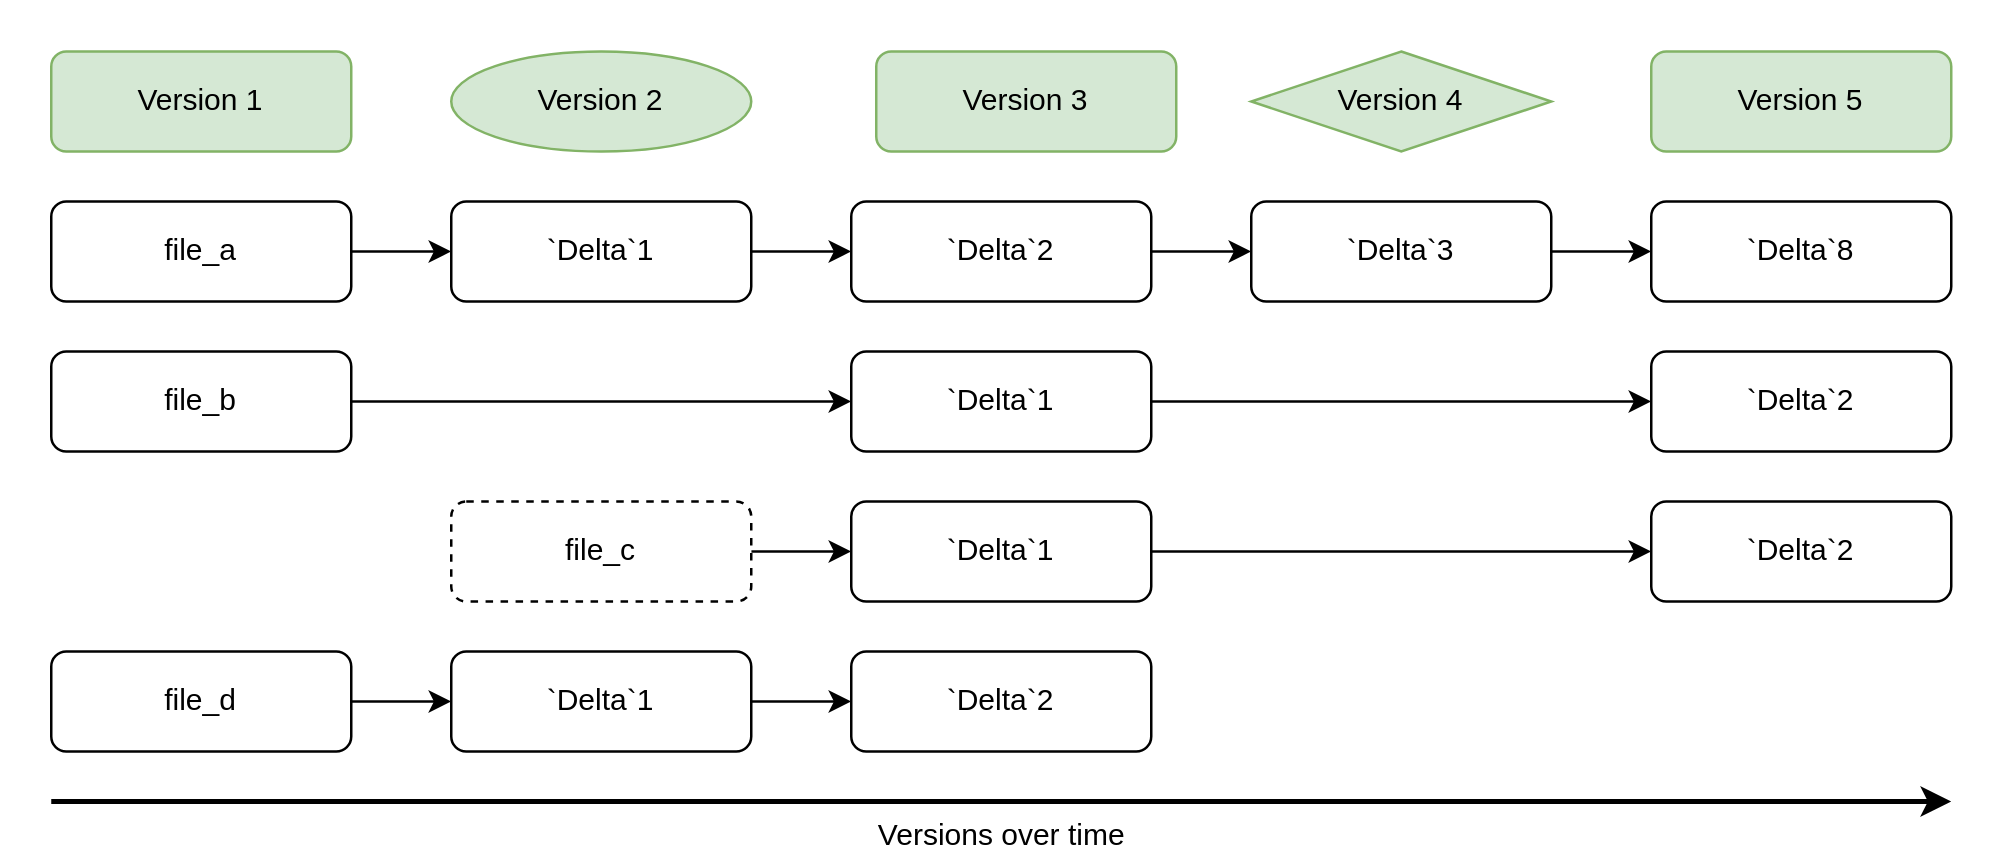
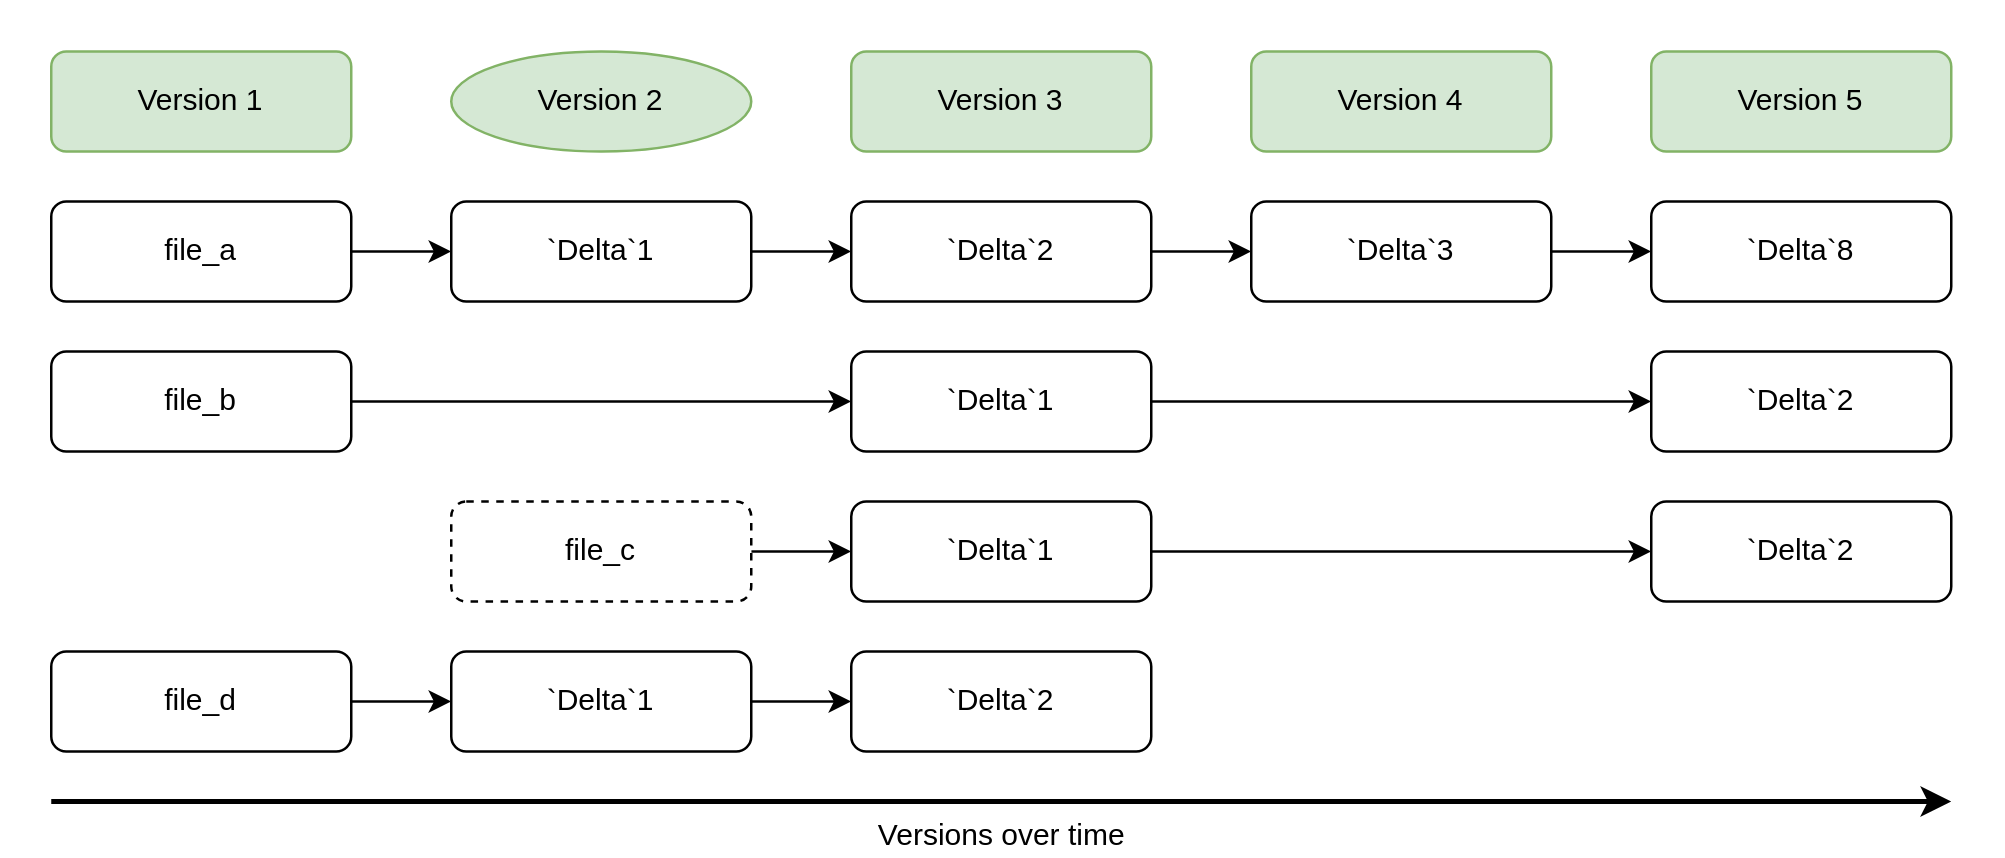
node "Version 3": moved (1026, 101) -> (1001, 101)
node "Version 4": shape diamond -> rounded rectangle
